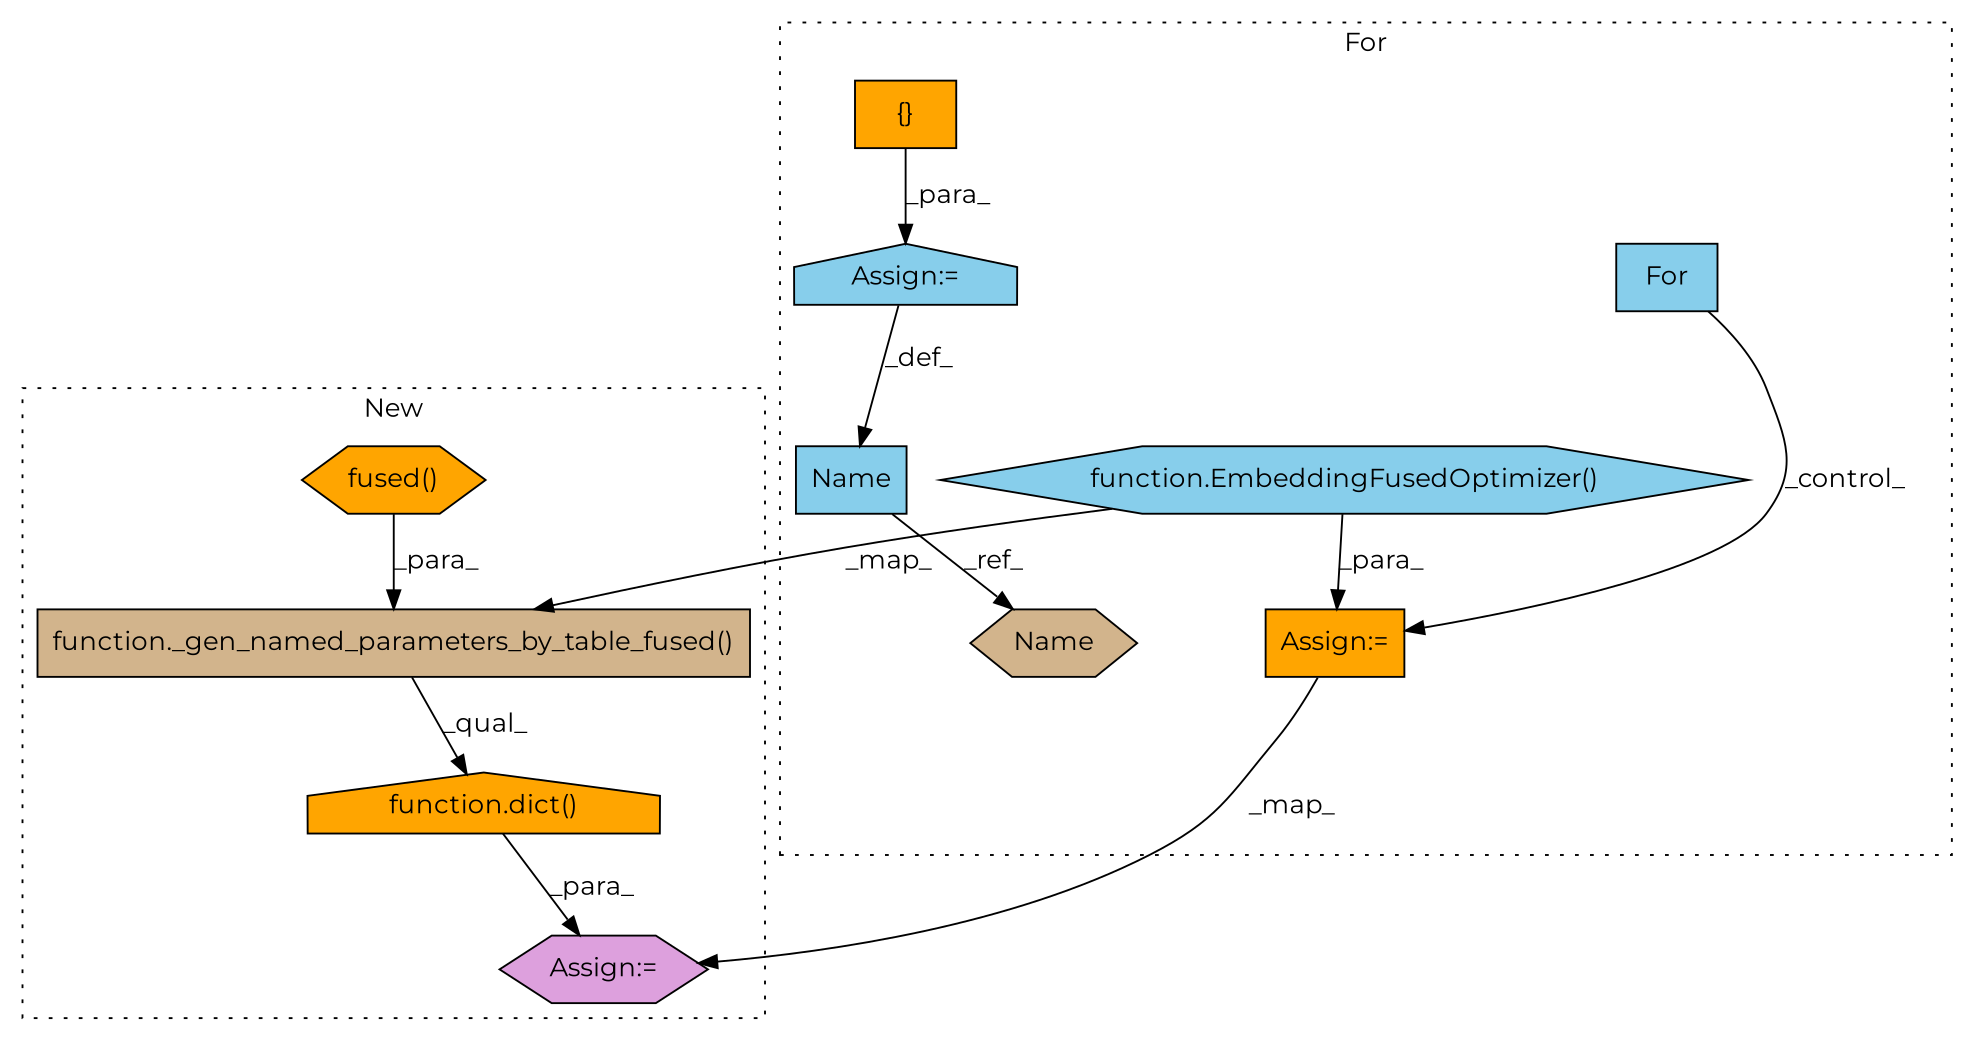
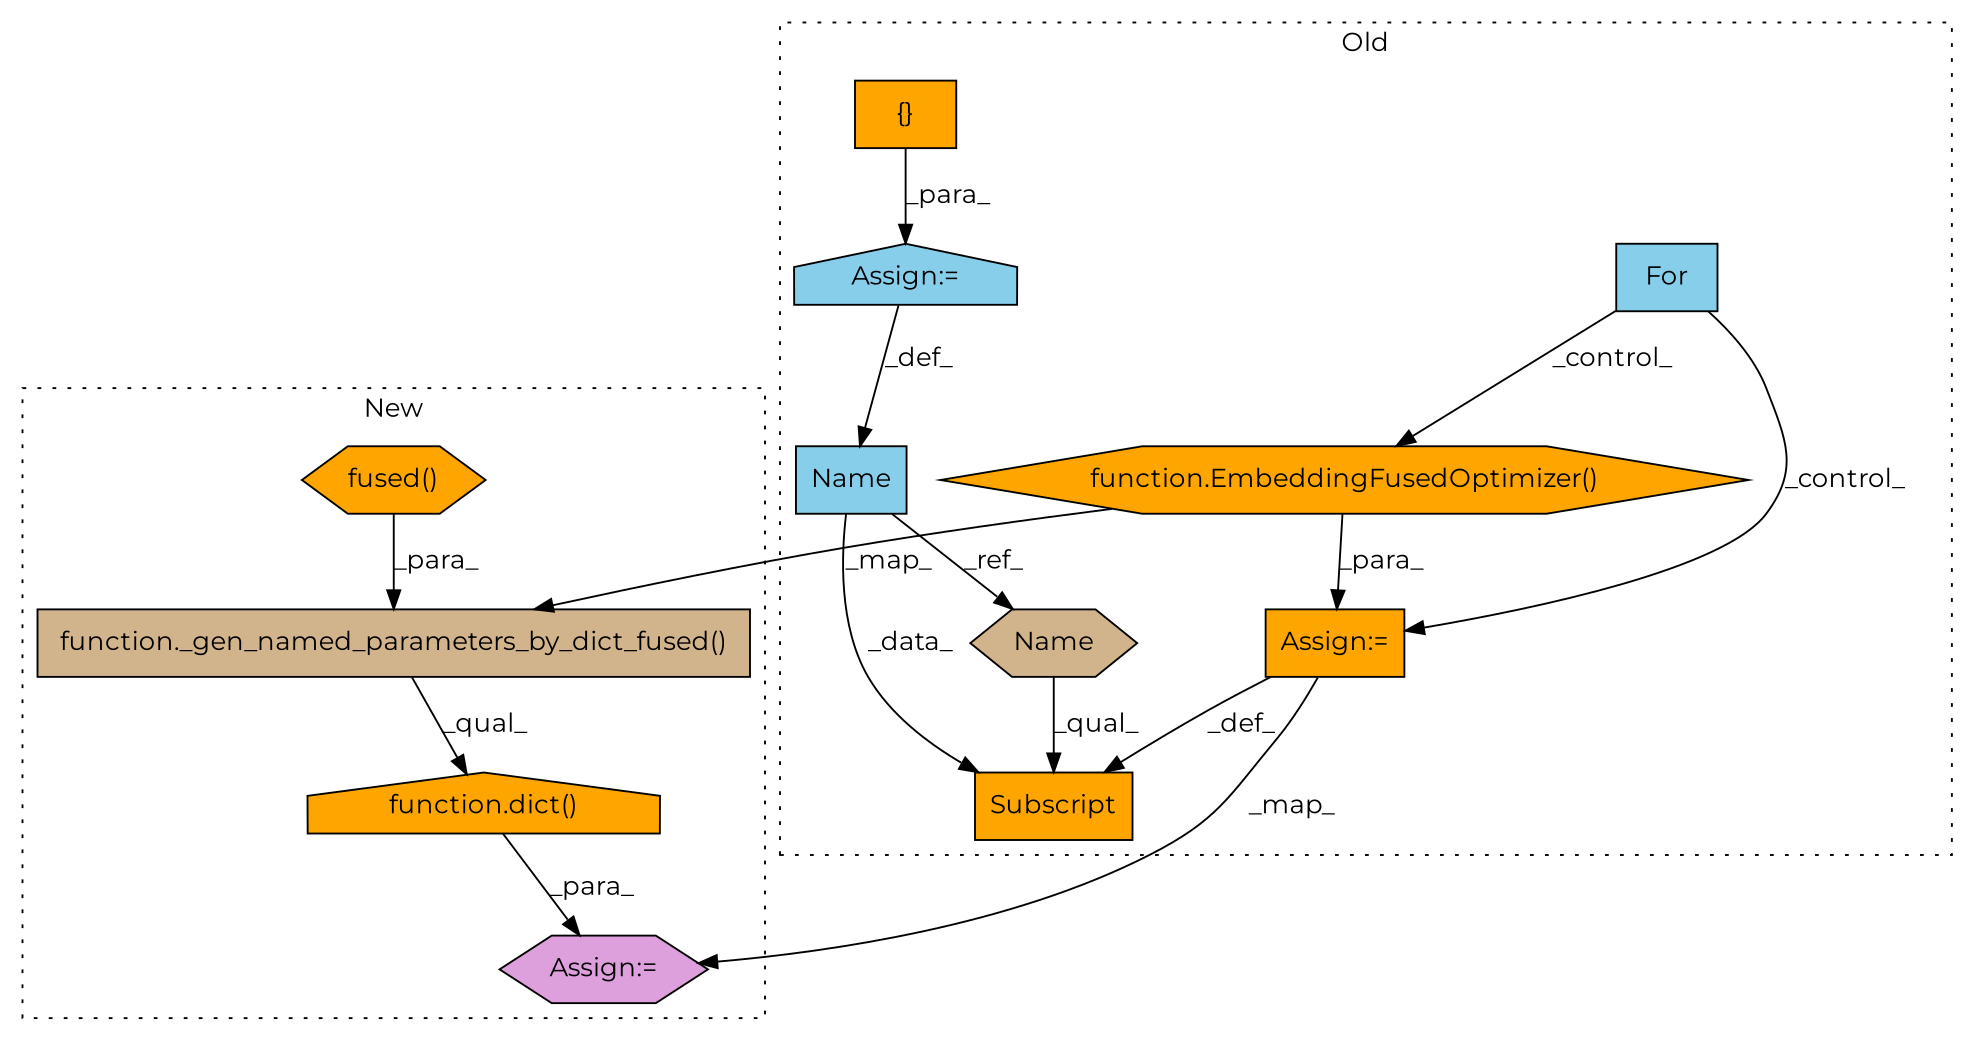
cluster "For": label "For" -> "Old"
edge "For" -> "function.EmbeddingFusedOptimizer()": added, label "_control_"
node "function.EmbeddingFusedOptimizer()": fillcolor skyblue -> orange
node "function._gen_named_parameters_by_table_fused()": label "function._gen_named_parameters_by_table_fused()" -> "function._gen_named_parameters_by_dict_fused()"
node "Subscript": added
